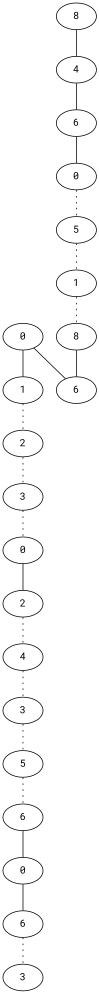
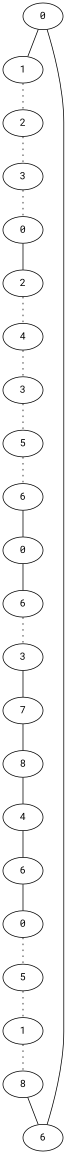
node "7": added
